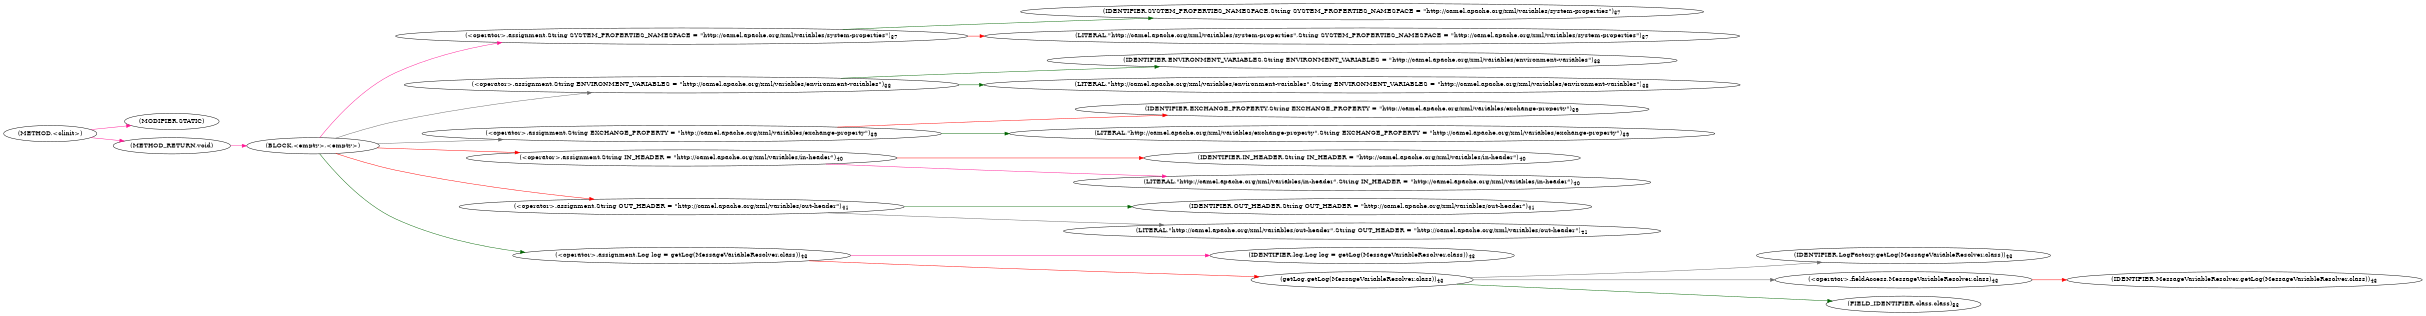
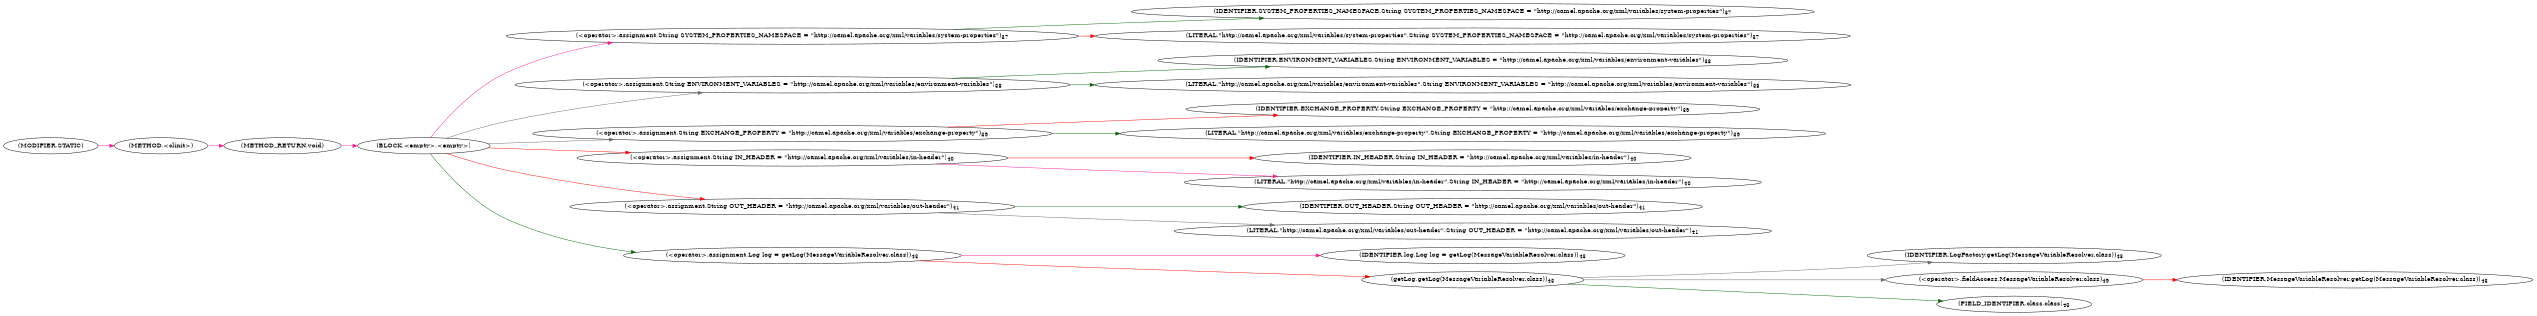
edge "(METHOD,<clinit>)" -> "(MODIFIER,STATIC)": reversed
node "(<operator>.fieldAccess,MessageVariableResolver.class)": text "43" -> "49"
node "(FIELD_IDENTIFIER,class,class)": text "83" -> "43"
